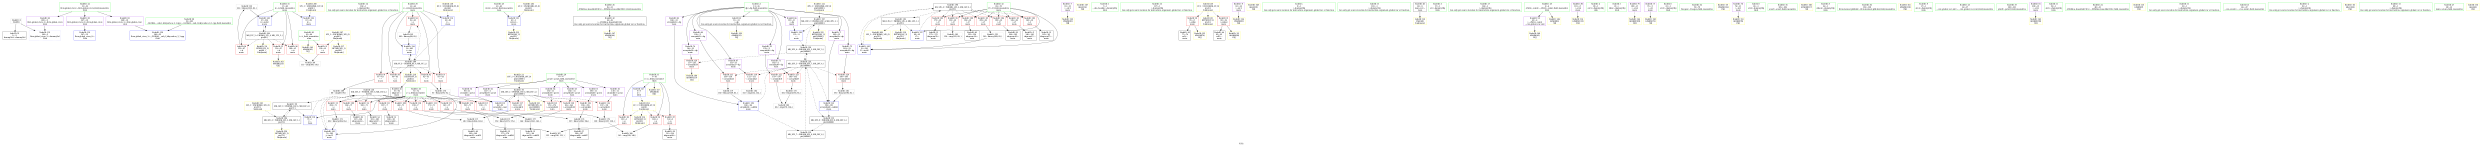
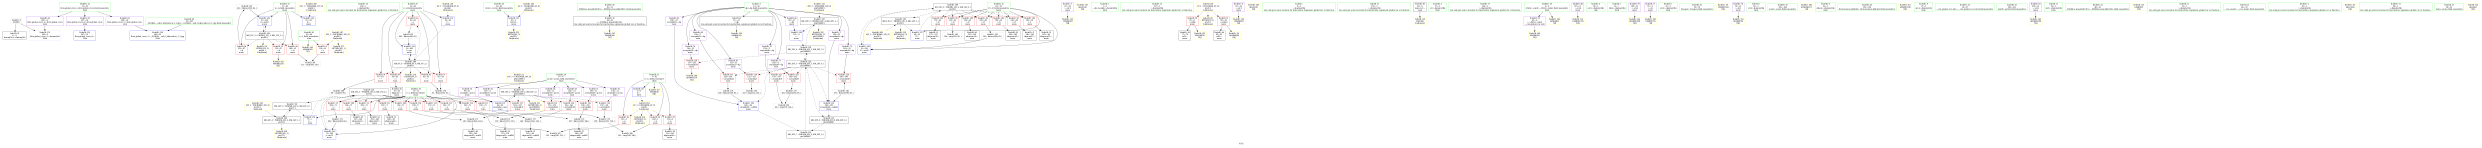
edge "NodeID: 195" -> "NodeID: 209": reversed
edge "NodeID: 216" -> "NodeID: 45": now "NodeID: 93" -> "NodeID: 45"
edge "NodeID: 124" -> "NodeID: 181": reversed
